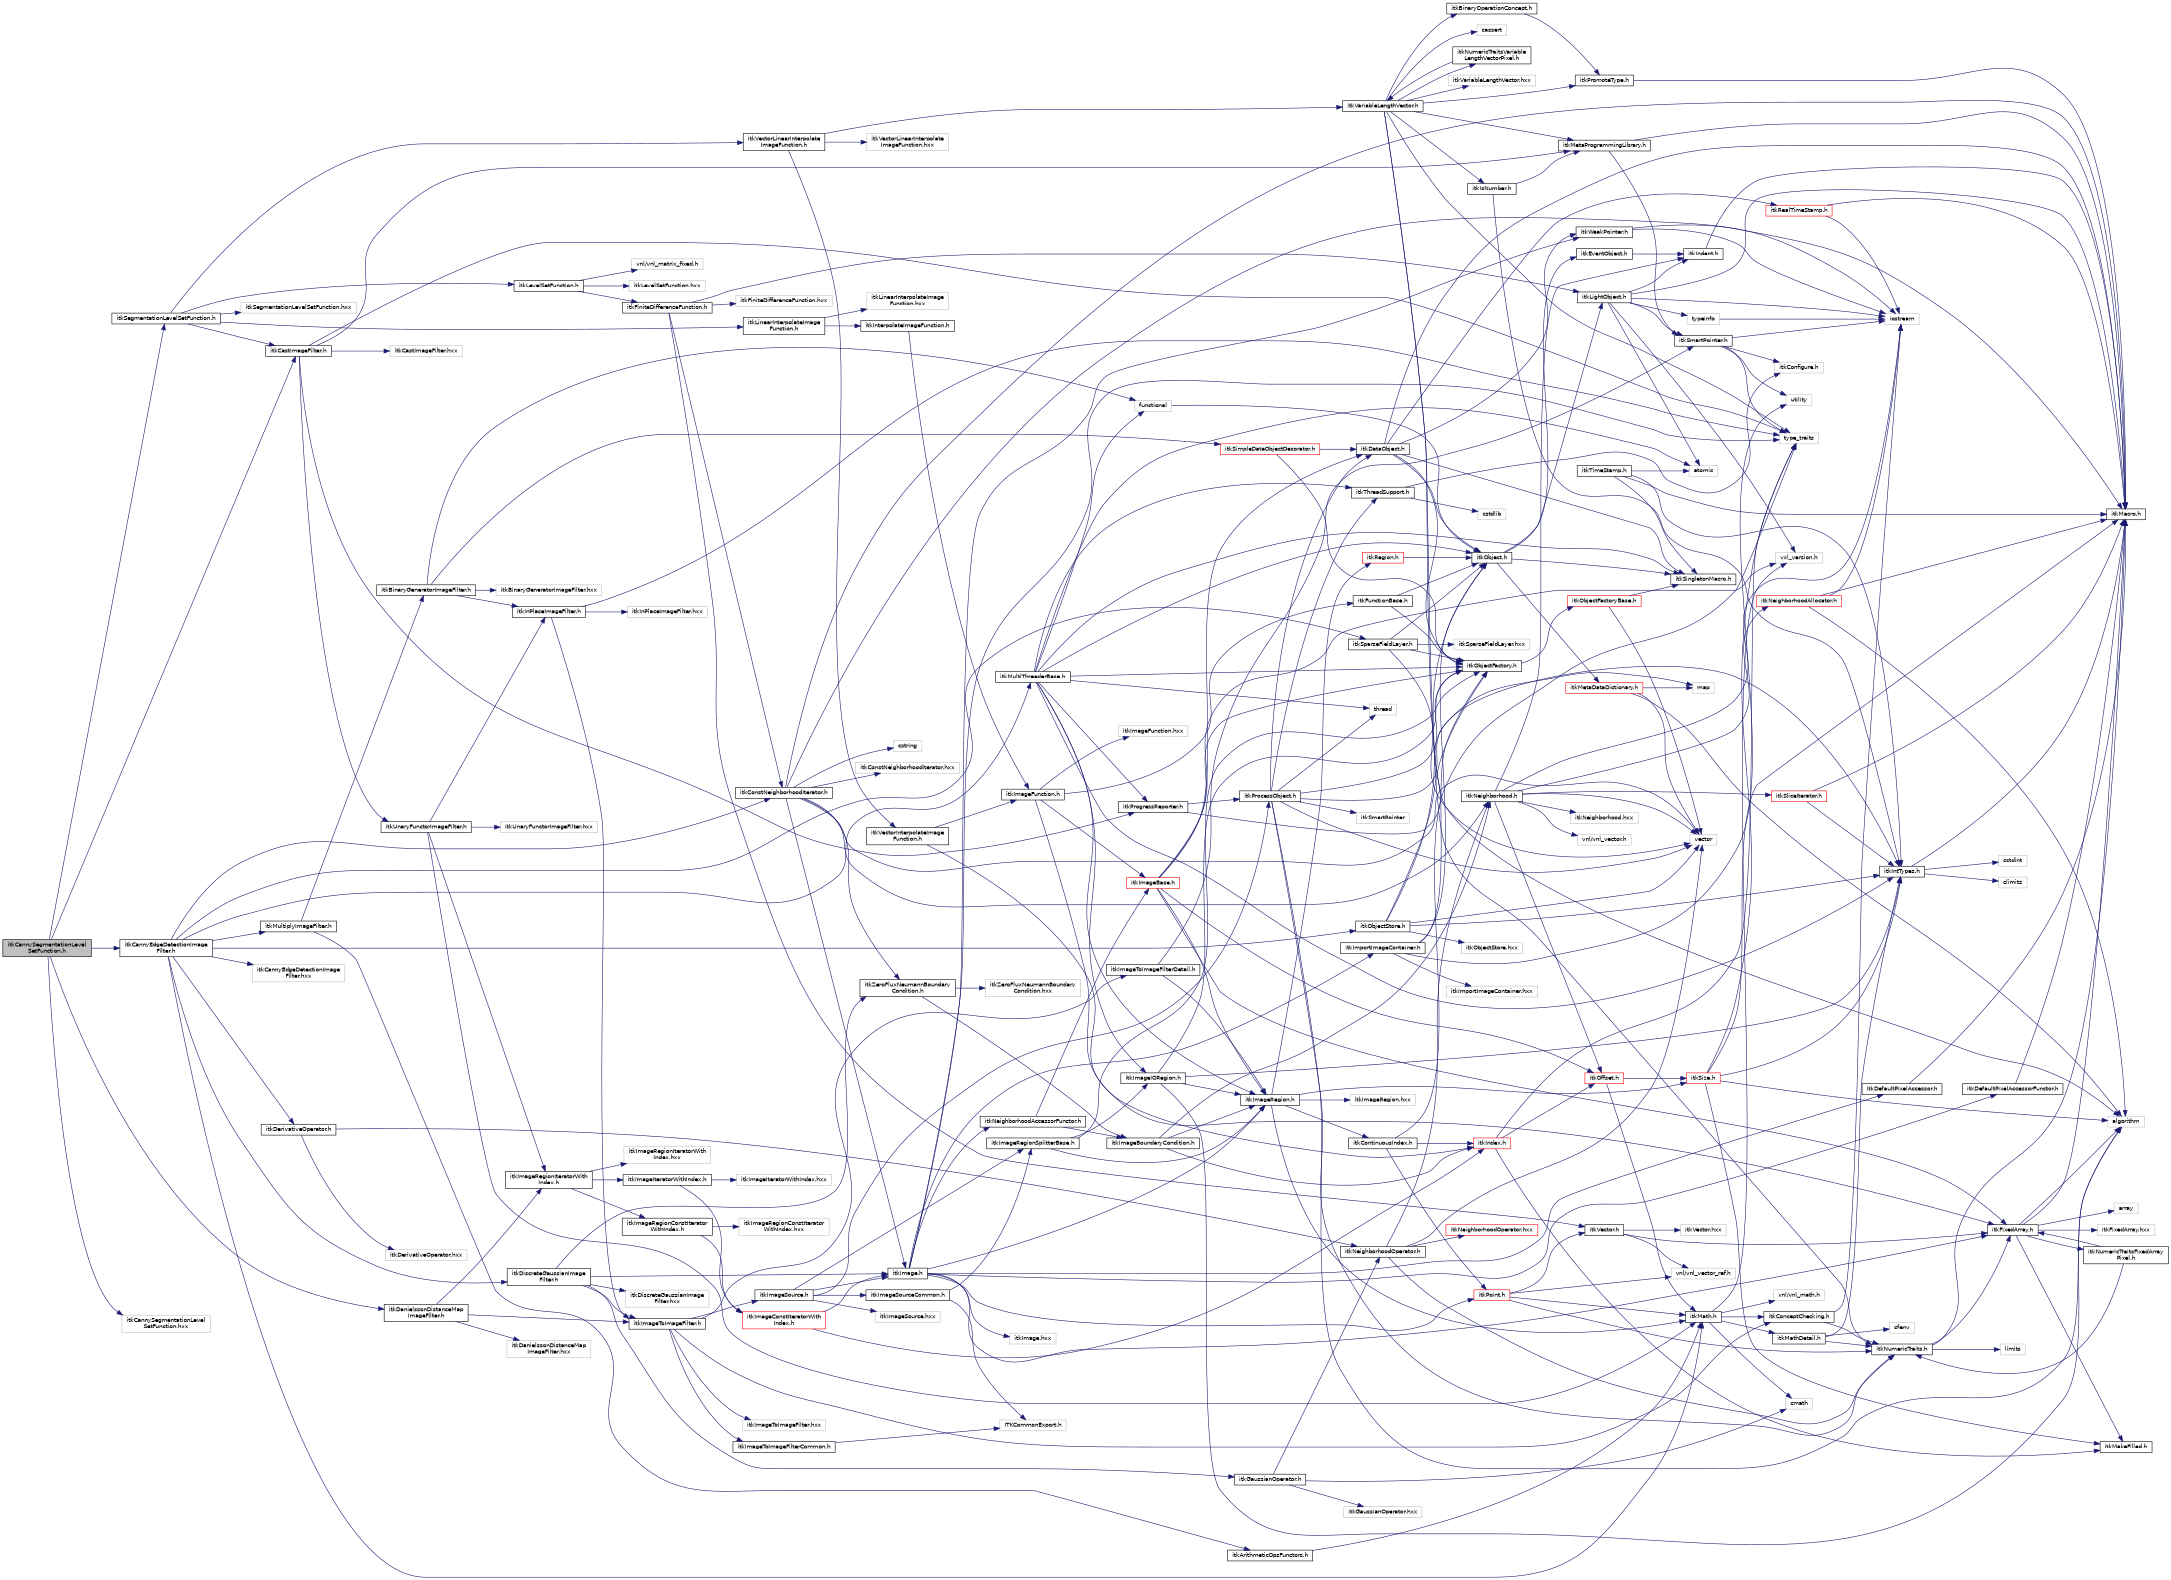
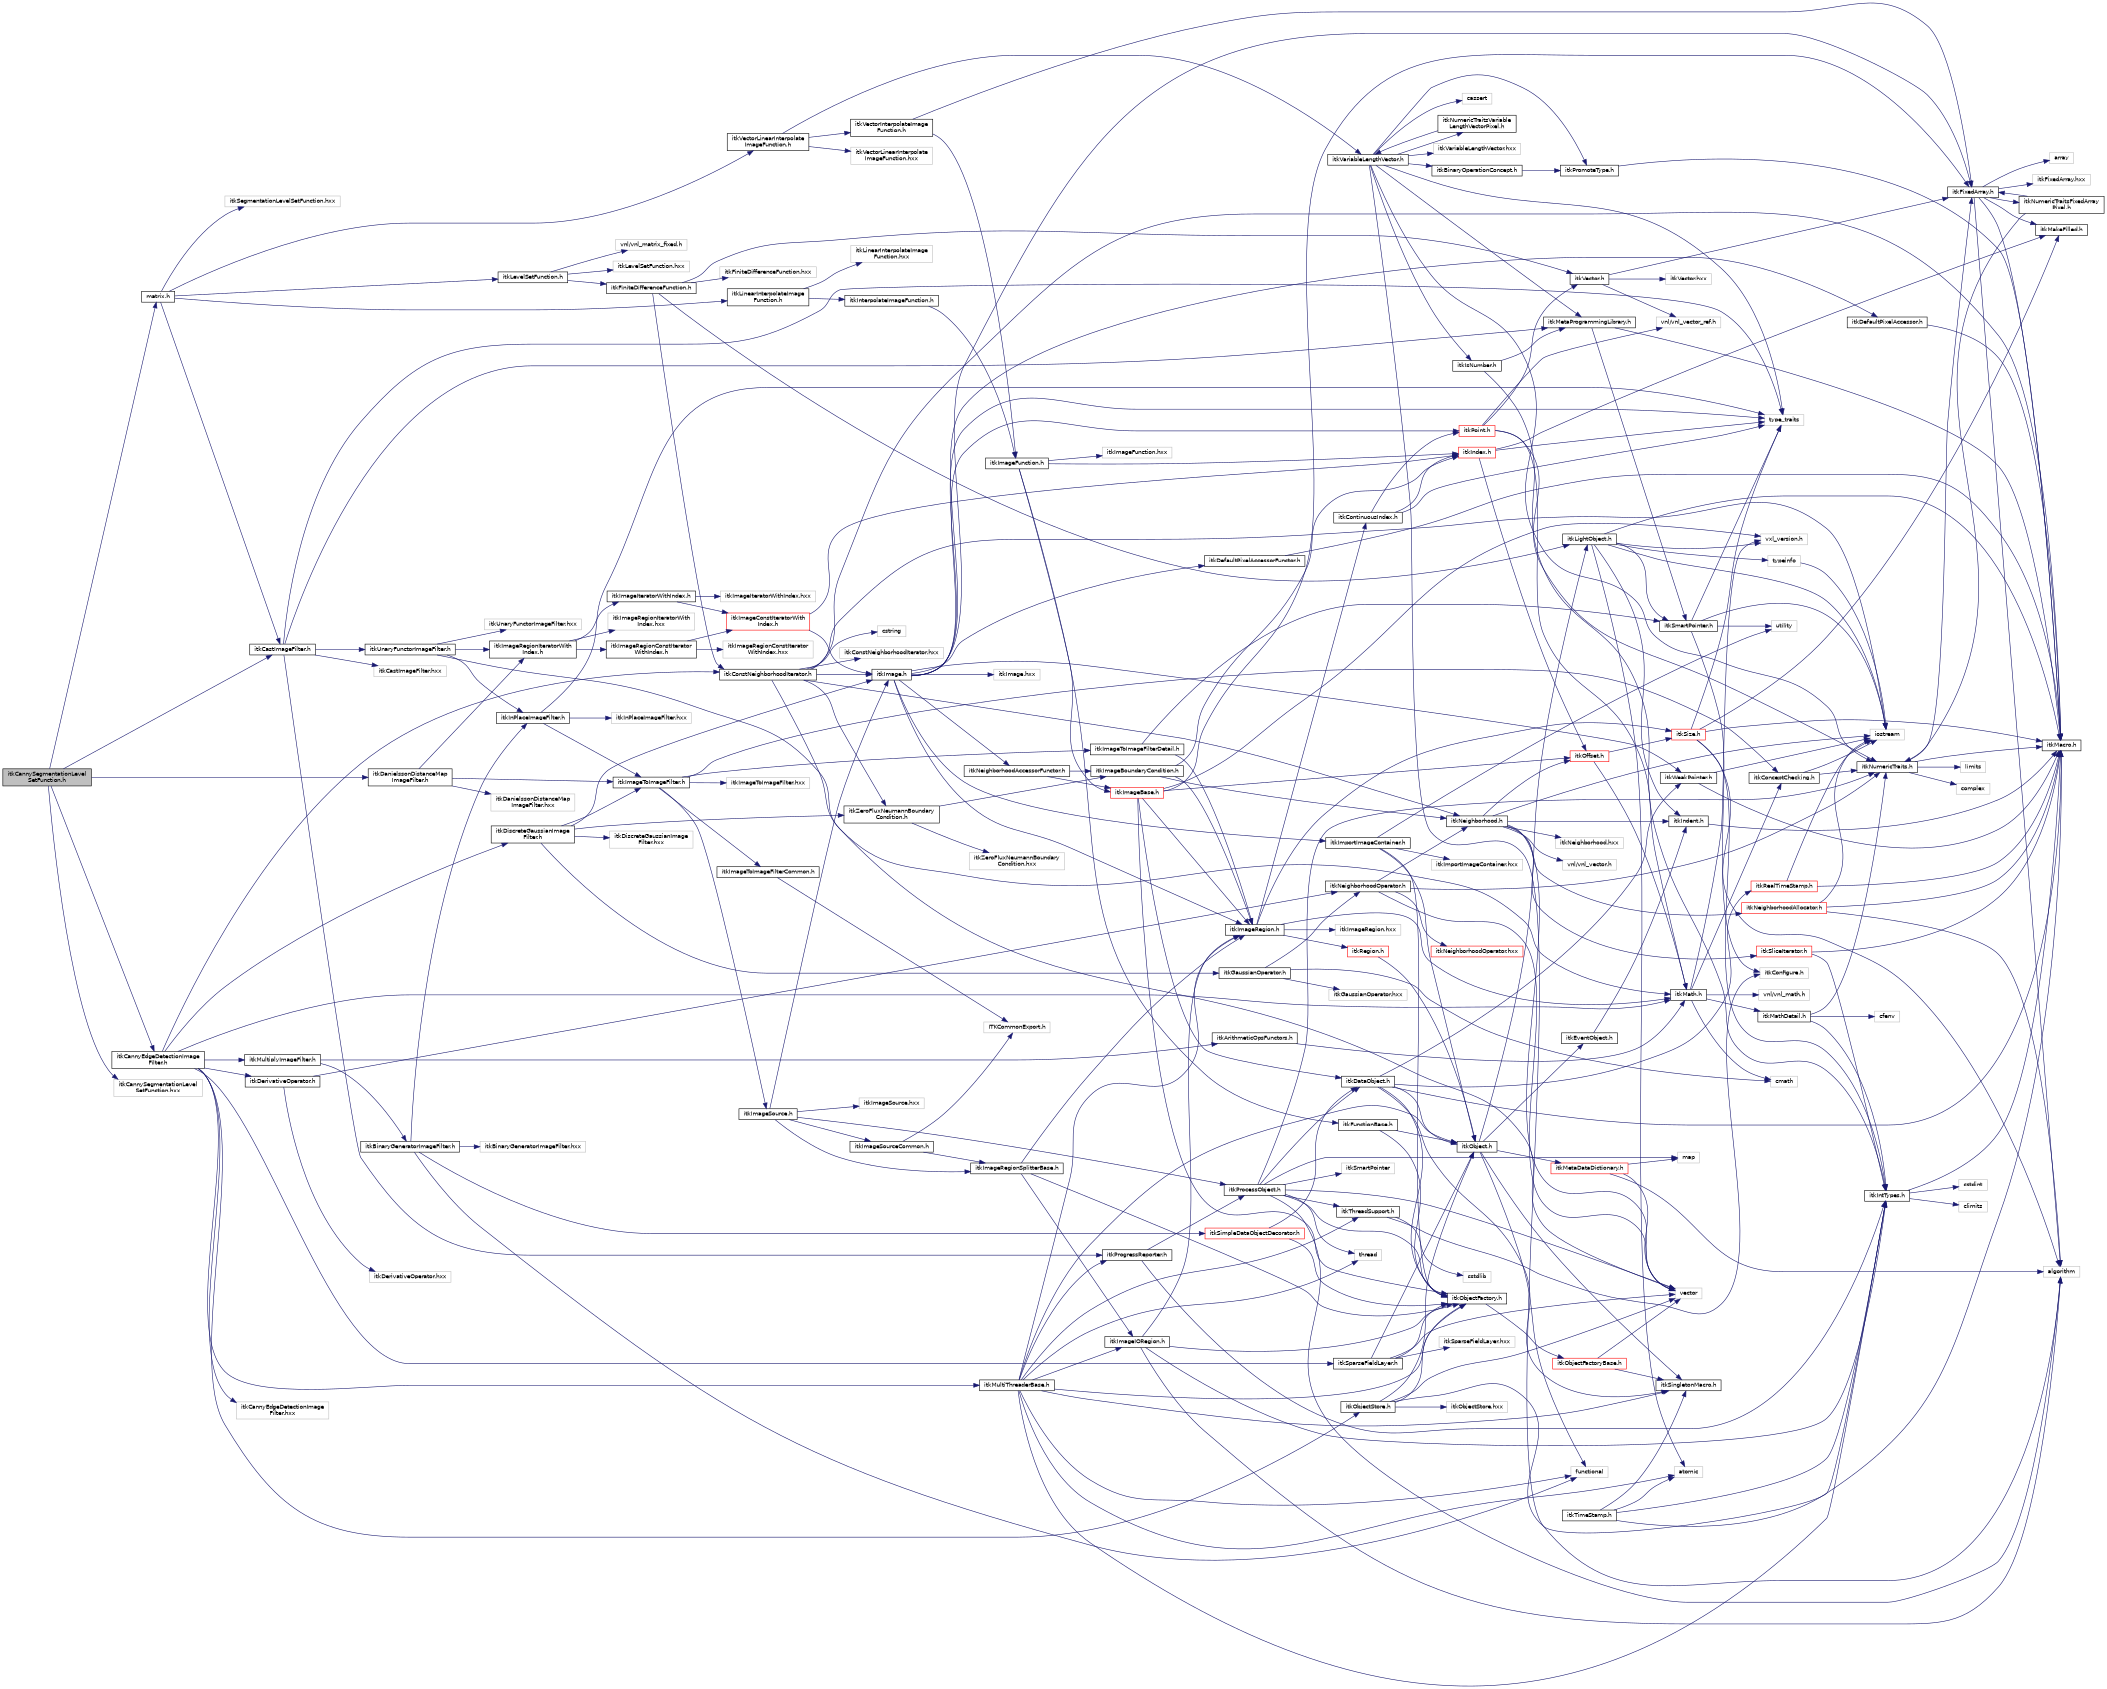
node "itkSegmentationLevelSetFunction.h": label "itkSegmentationLevelSetFunction.h" -> "matrix.h"
edge "functional" -> "itkObject.h": reversed
node "complex": added
